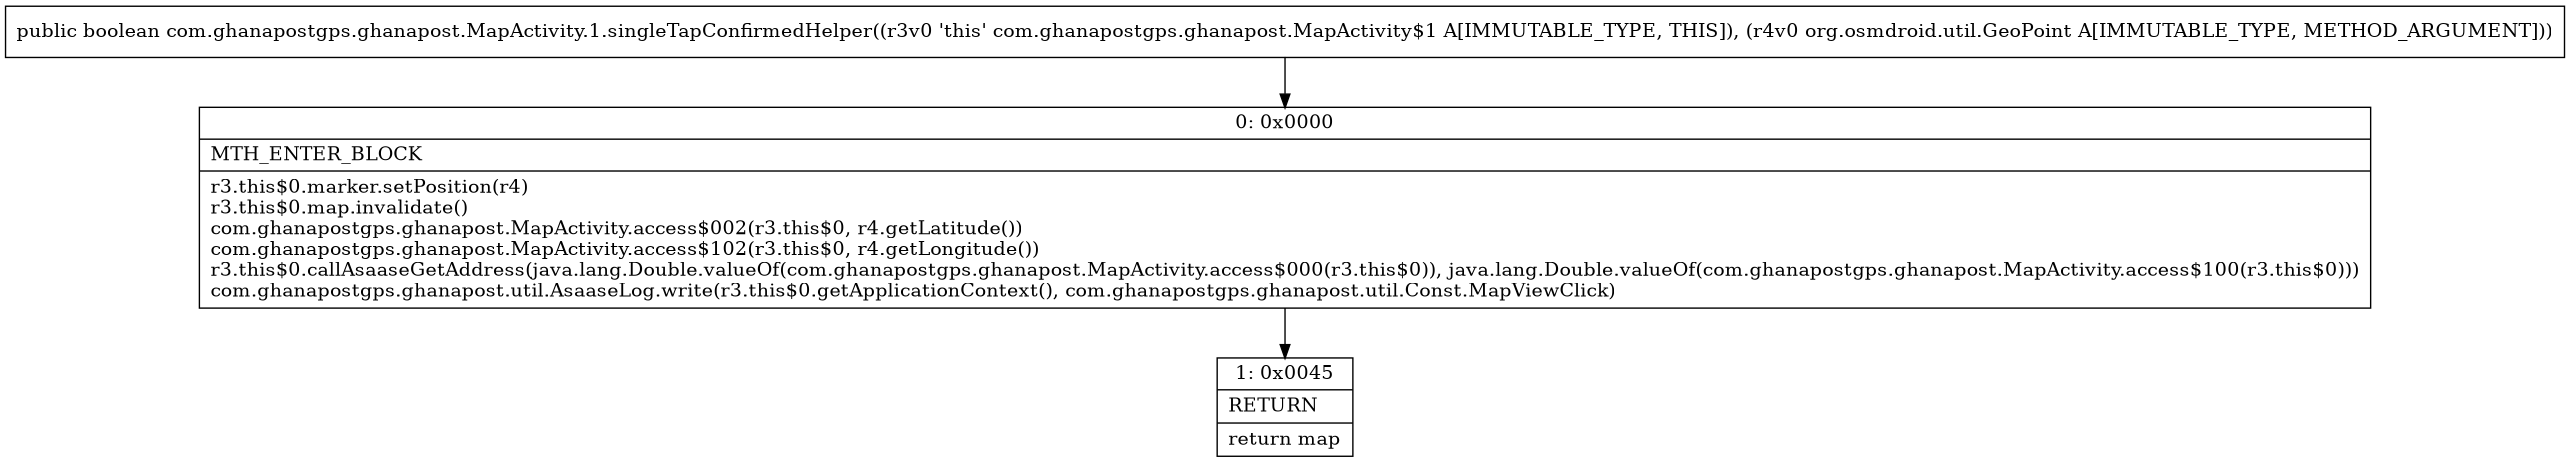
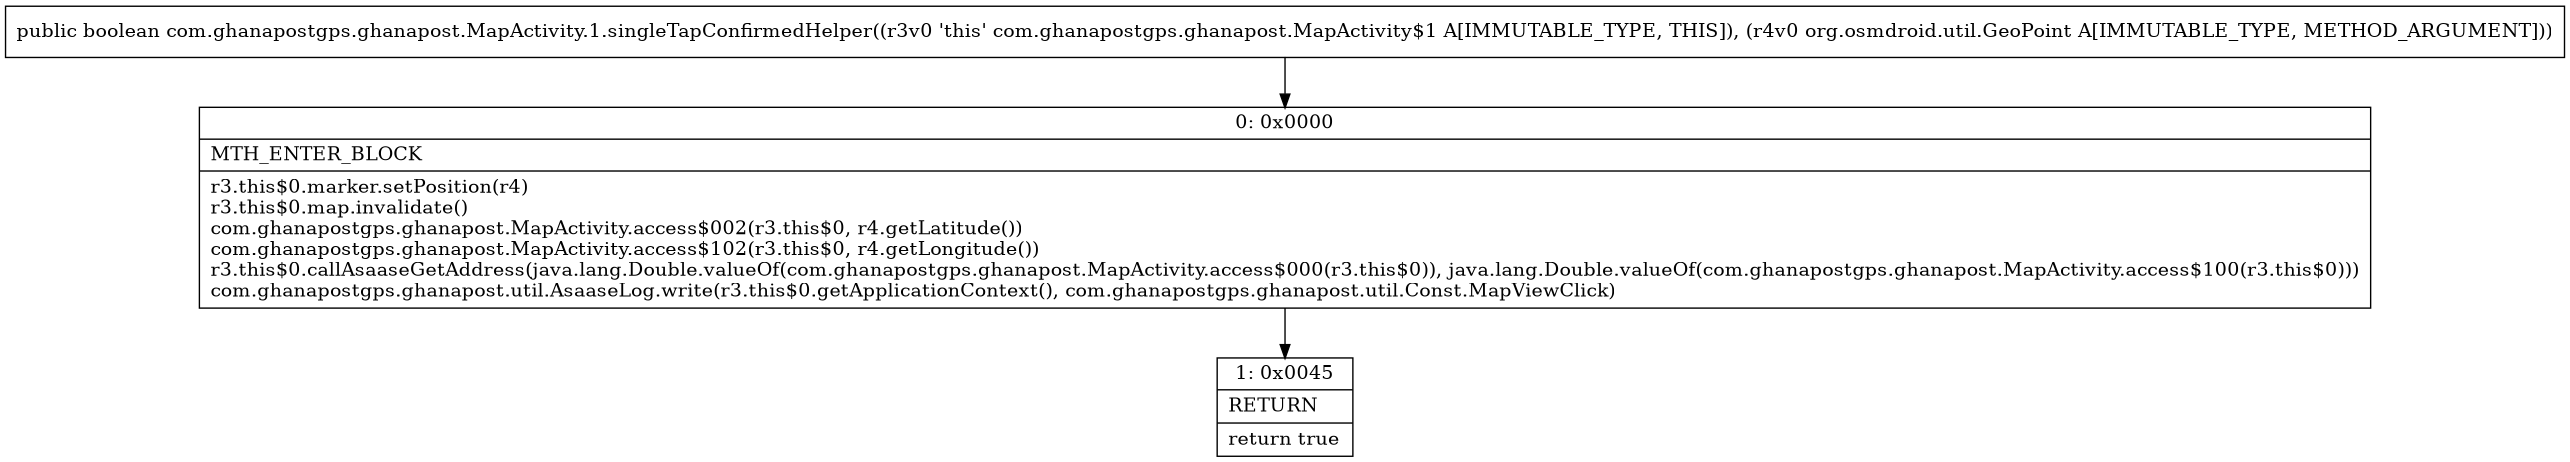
node "1: 0x0045": text "return map" -> "return true"
